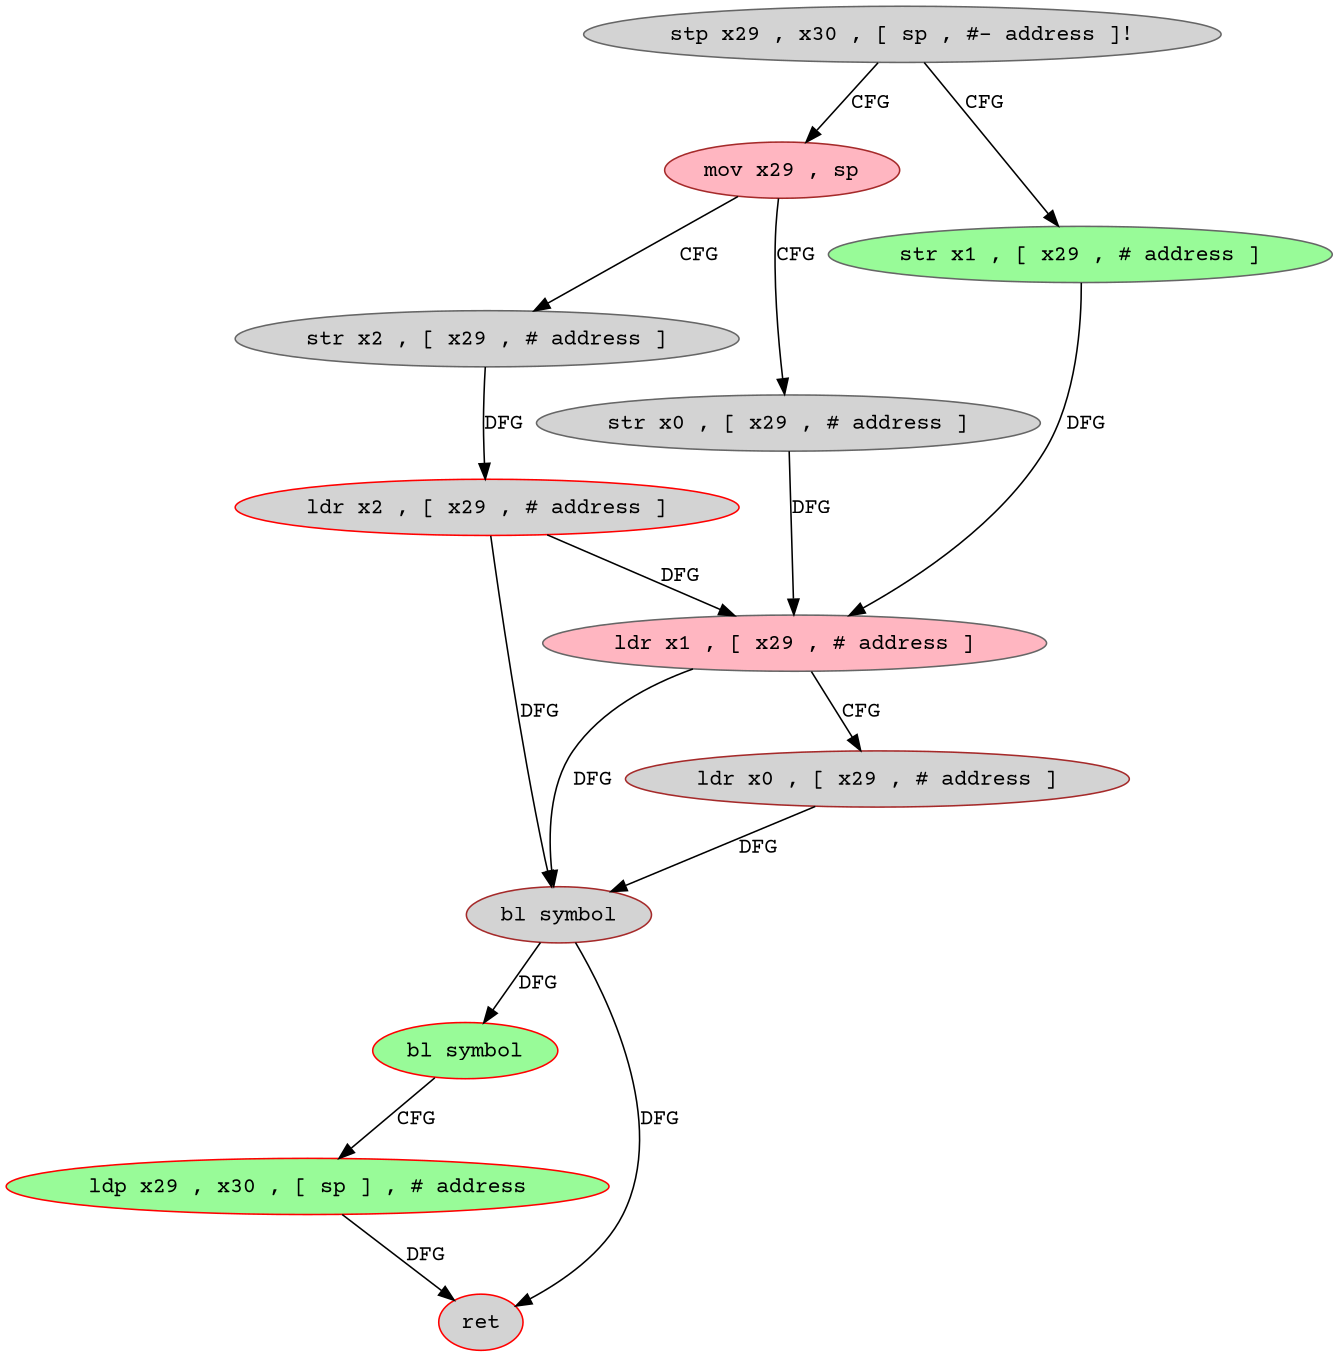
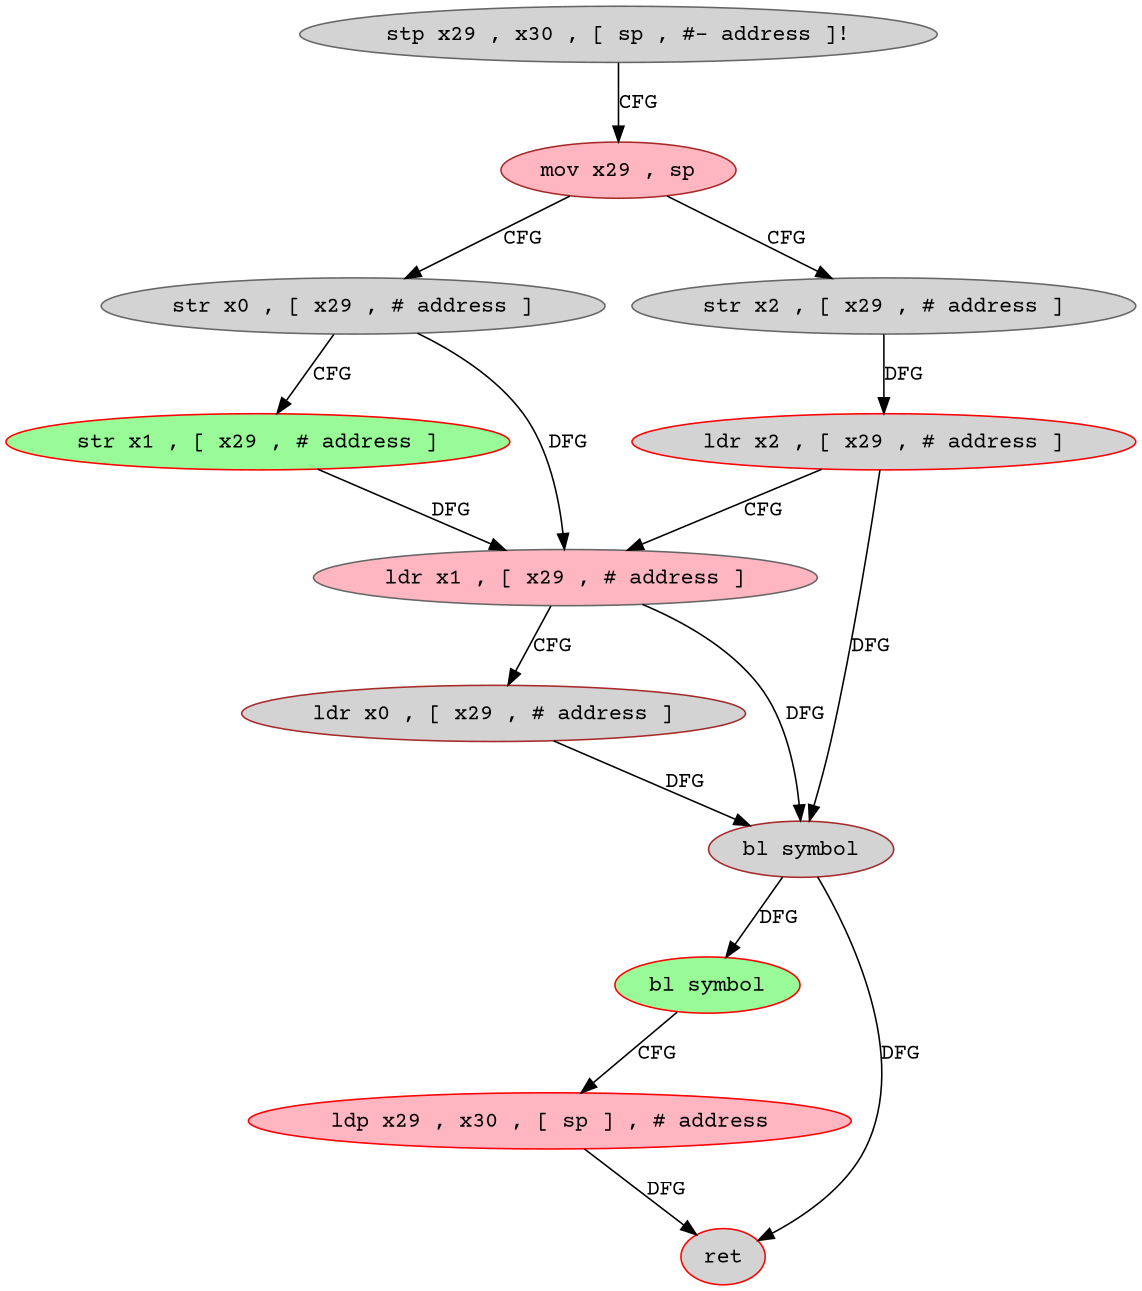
edge "stp x29 , x30 , [ sp , #- address ]!" -> "str x1 , [ x29 , # address ]": now "str x0 , [ x29 , # address ]" -> "str x1 , [ x29 , # address ]"
node "str x1 , [ x29 , # address ]": color gray40 -> red
edge "ldr x2 , [ x29 , # address ]" -> "ldr x1 , [ x29 , # address ]": label "DFG" -> "CFG"
node "ldp x29 , x30 , [ sp ] , # address": fillcolor palegreen -> lightpink
